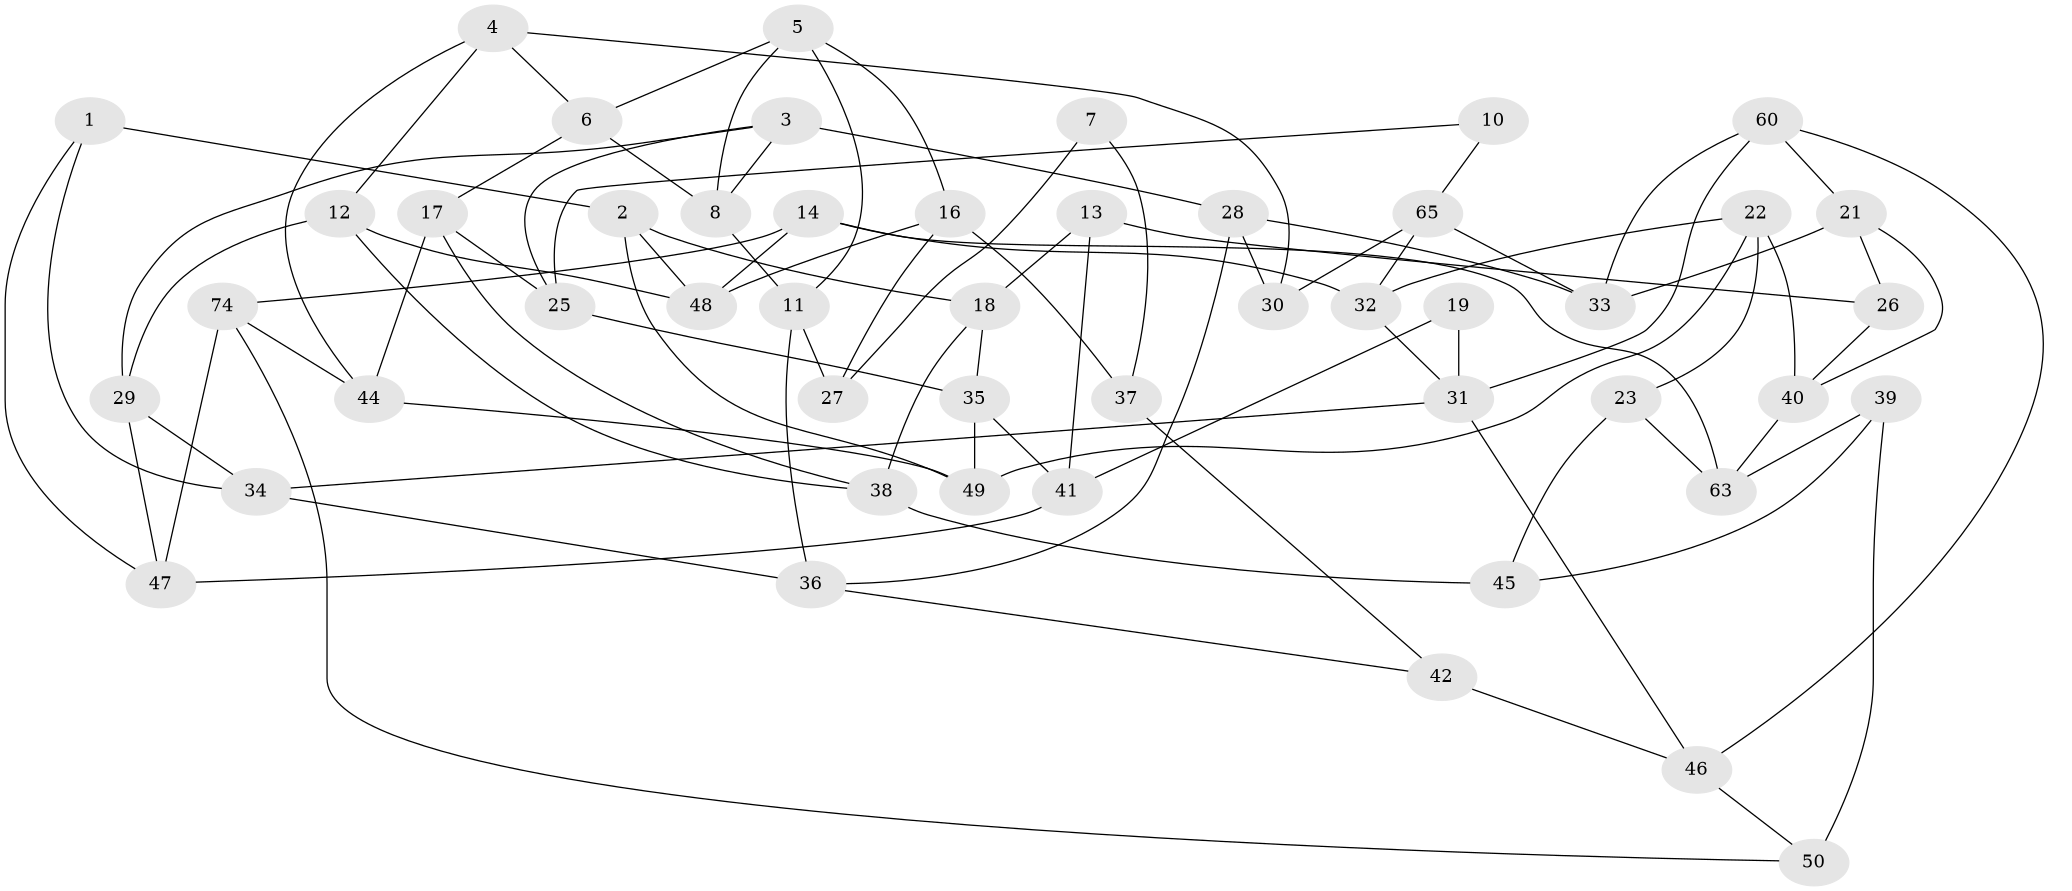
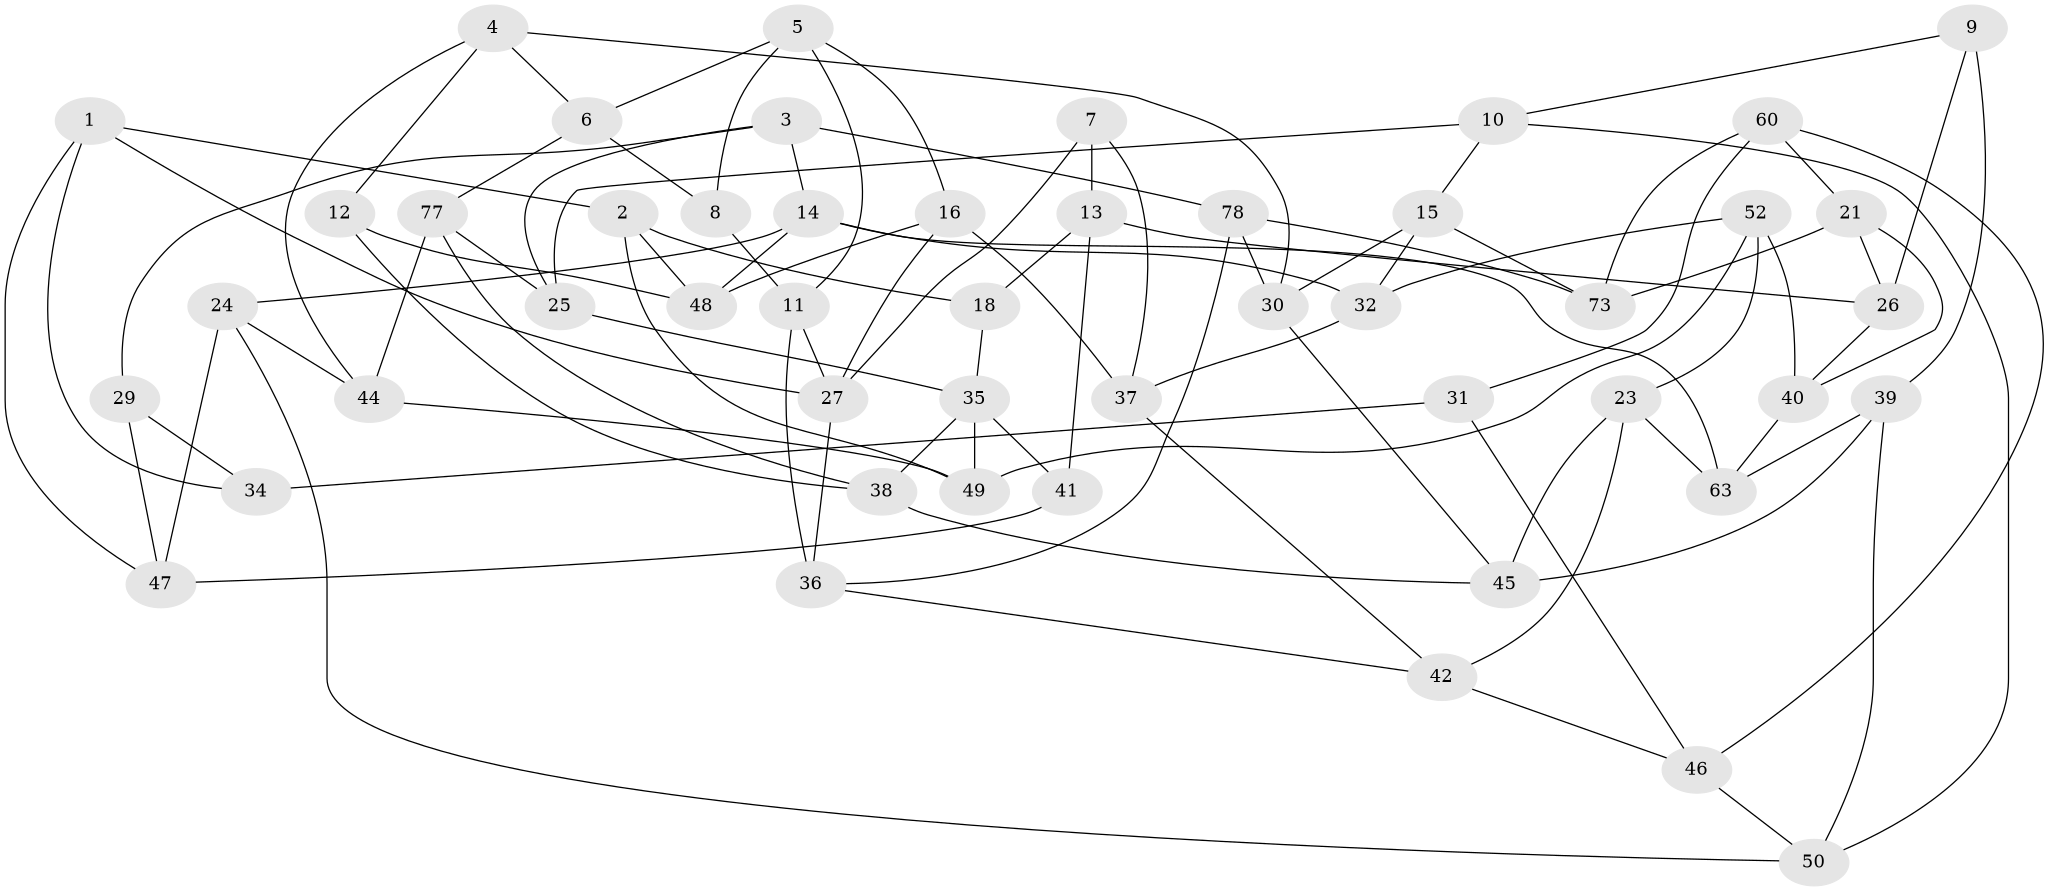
node "9": added
edge "3" -- "8": now "3" -- "14"
edge "7" -- "13": added
node "17": label "17" -> "77"
node "28": label "28" -> "78"
node "65": label "65" -> "15"
node "22": label "22" -> "52"
edge "12" -- "29": removed
edge "1" -- "27": added
node "74": label "74" -> "24"
node "19": removed
node "33": label "33" -> "73"
edge "32" -- "31": now "32" -- "37"
edge "10" -- "50": added
edge "18" -- "38": now "35" -- "38"
edge "30" -- "45": added
edge "34" -- "36": now "27" -- "36"
edge "23" -- "42": added
